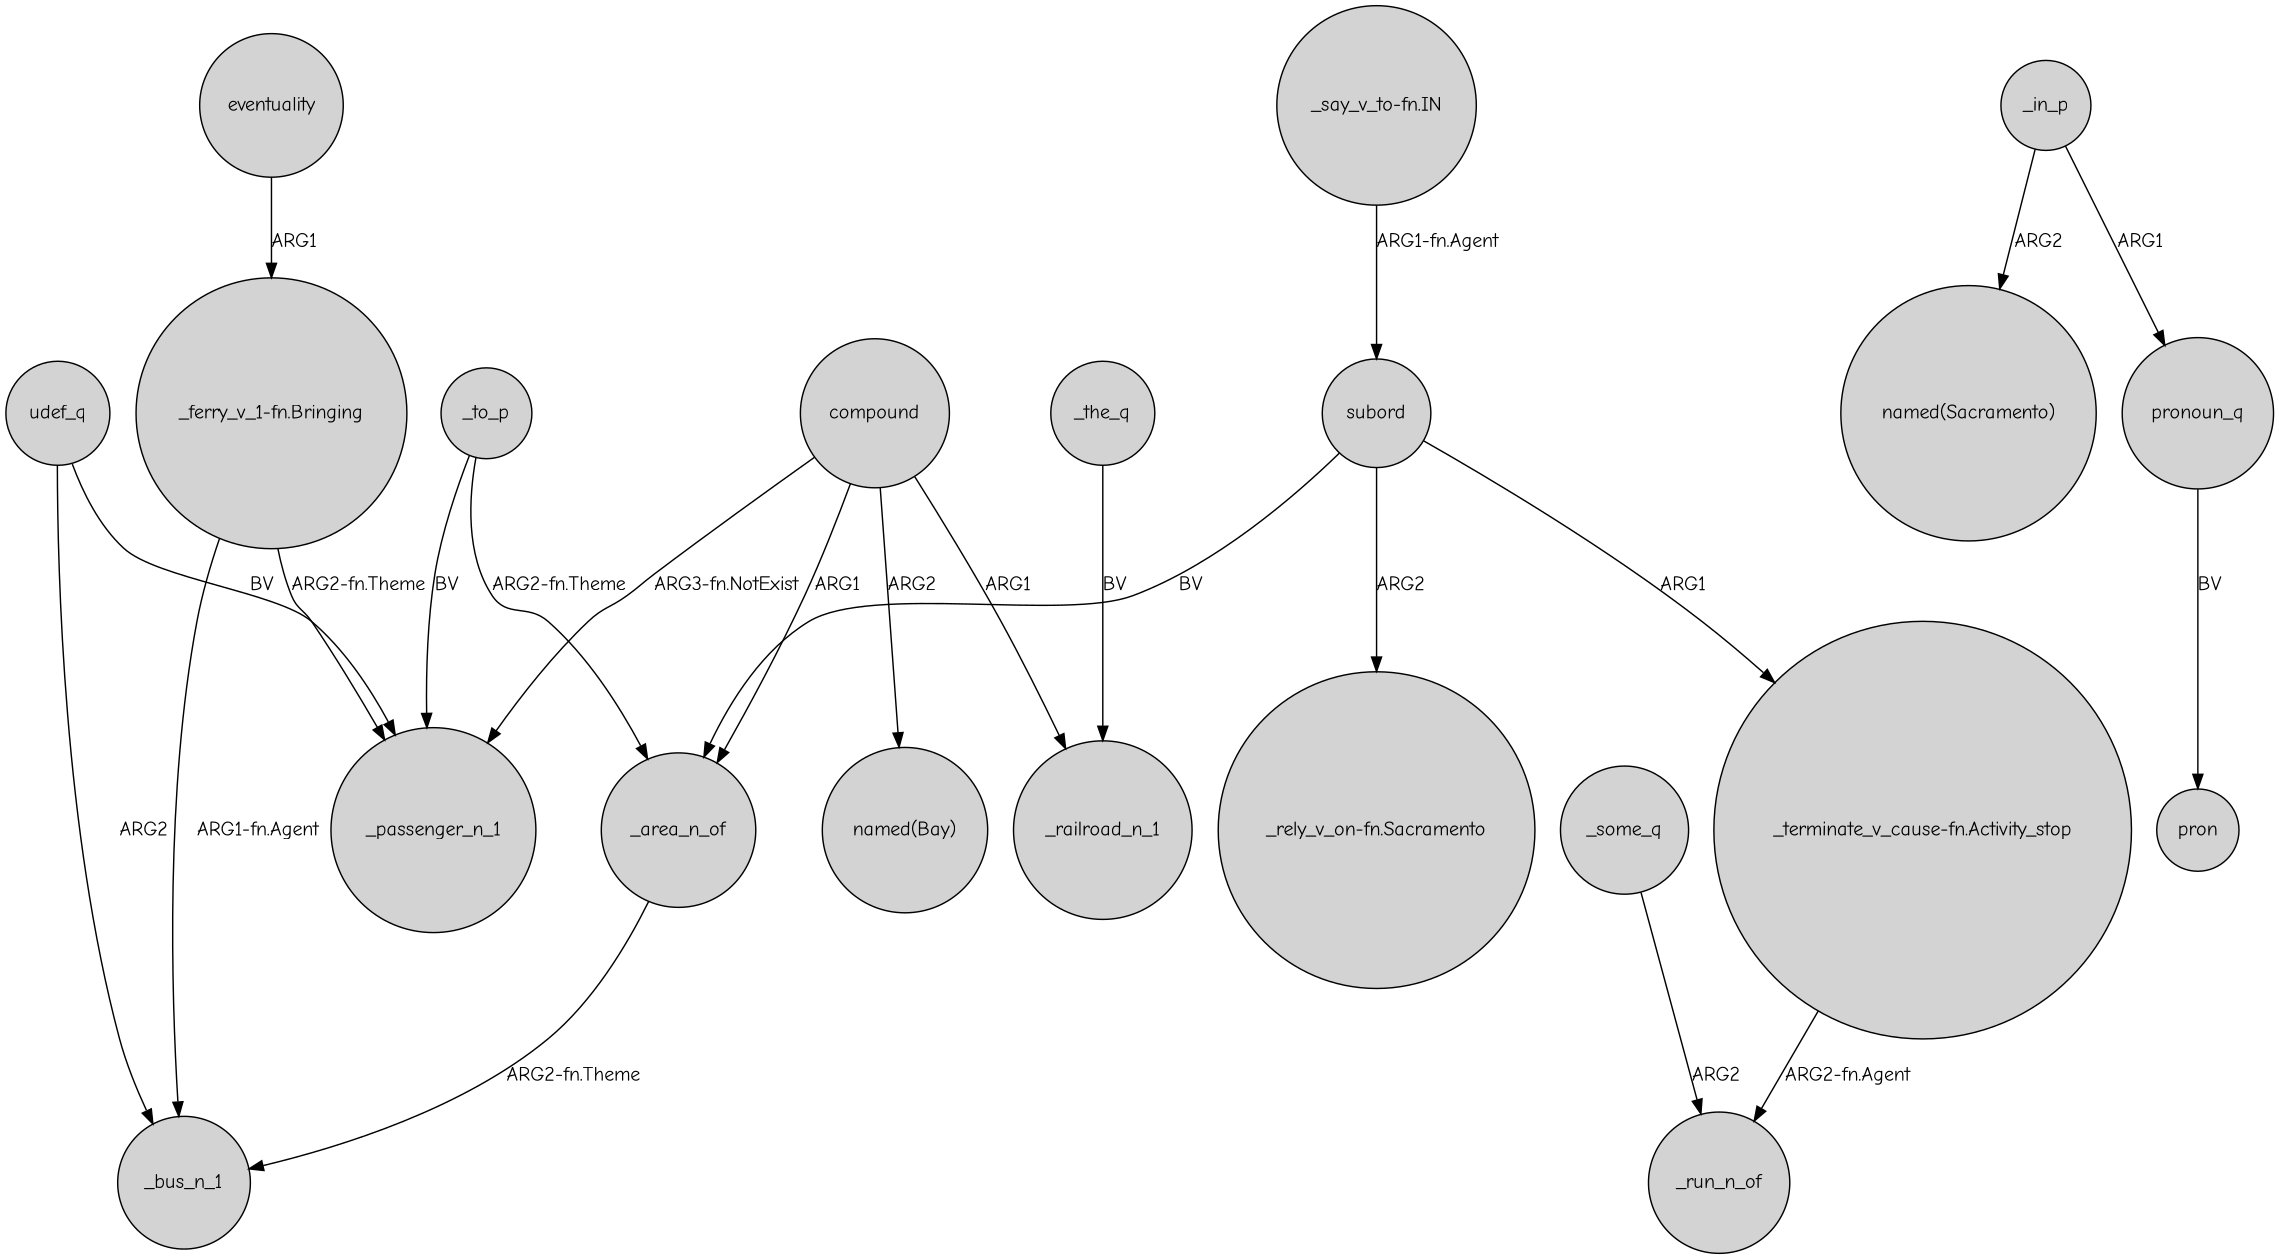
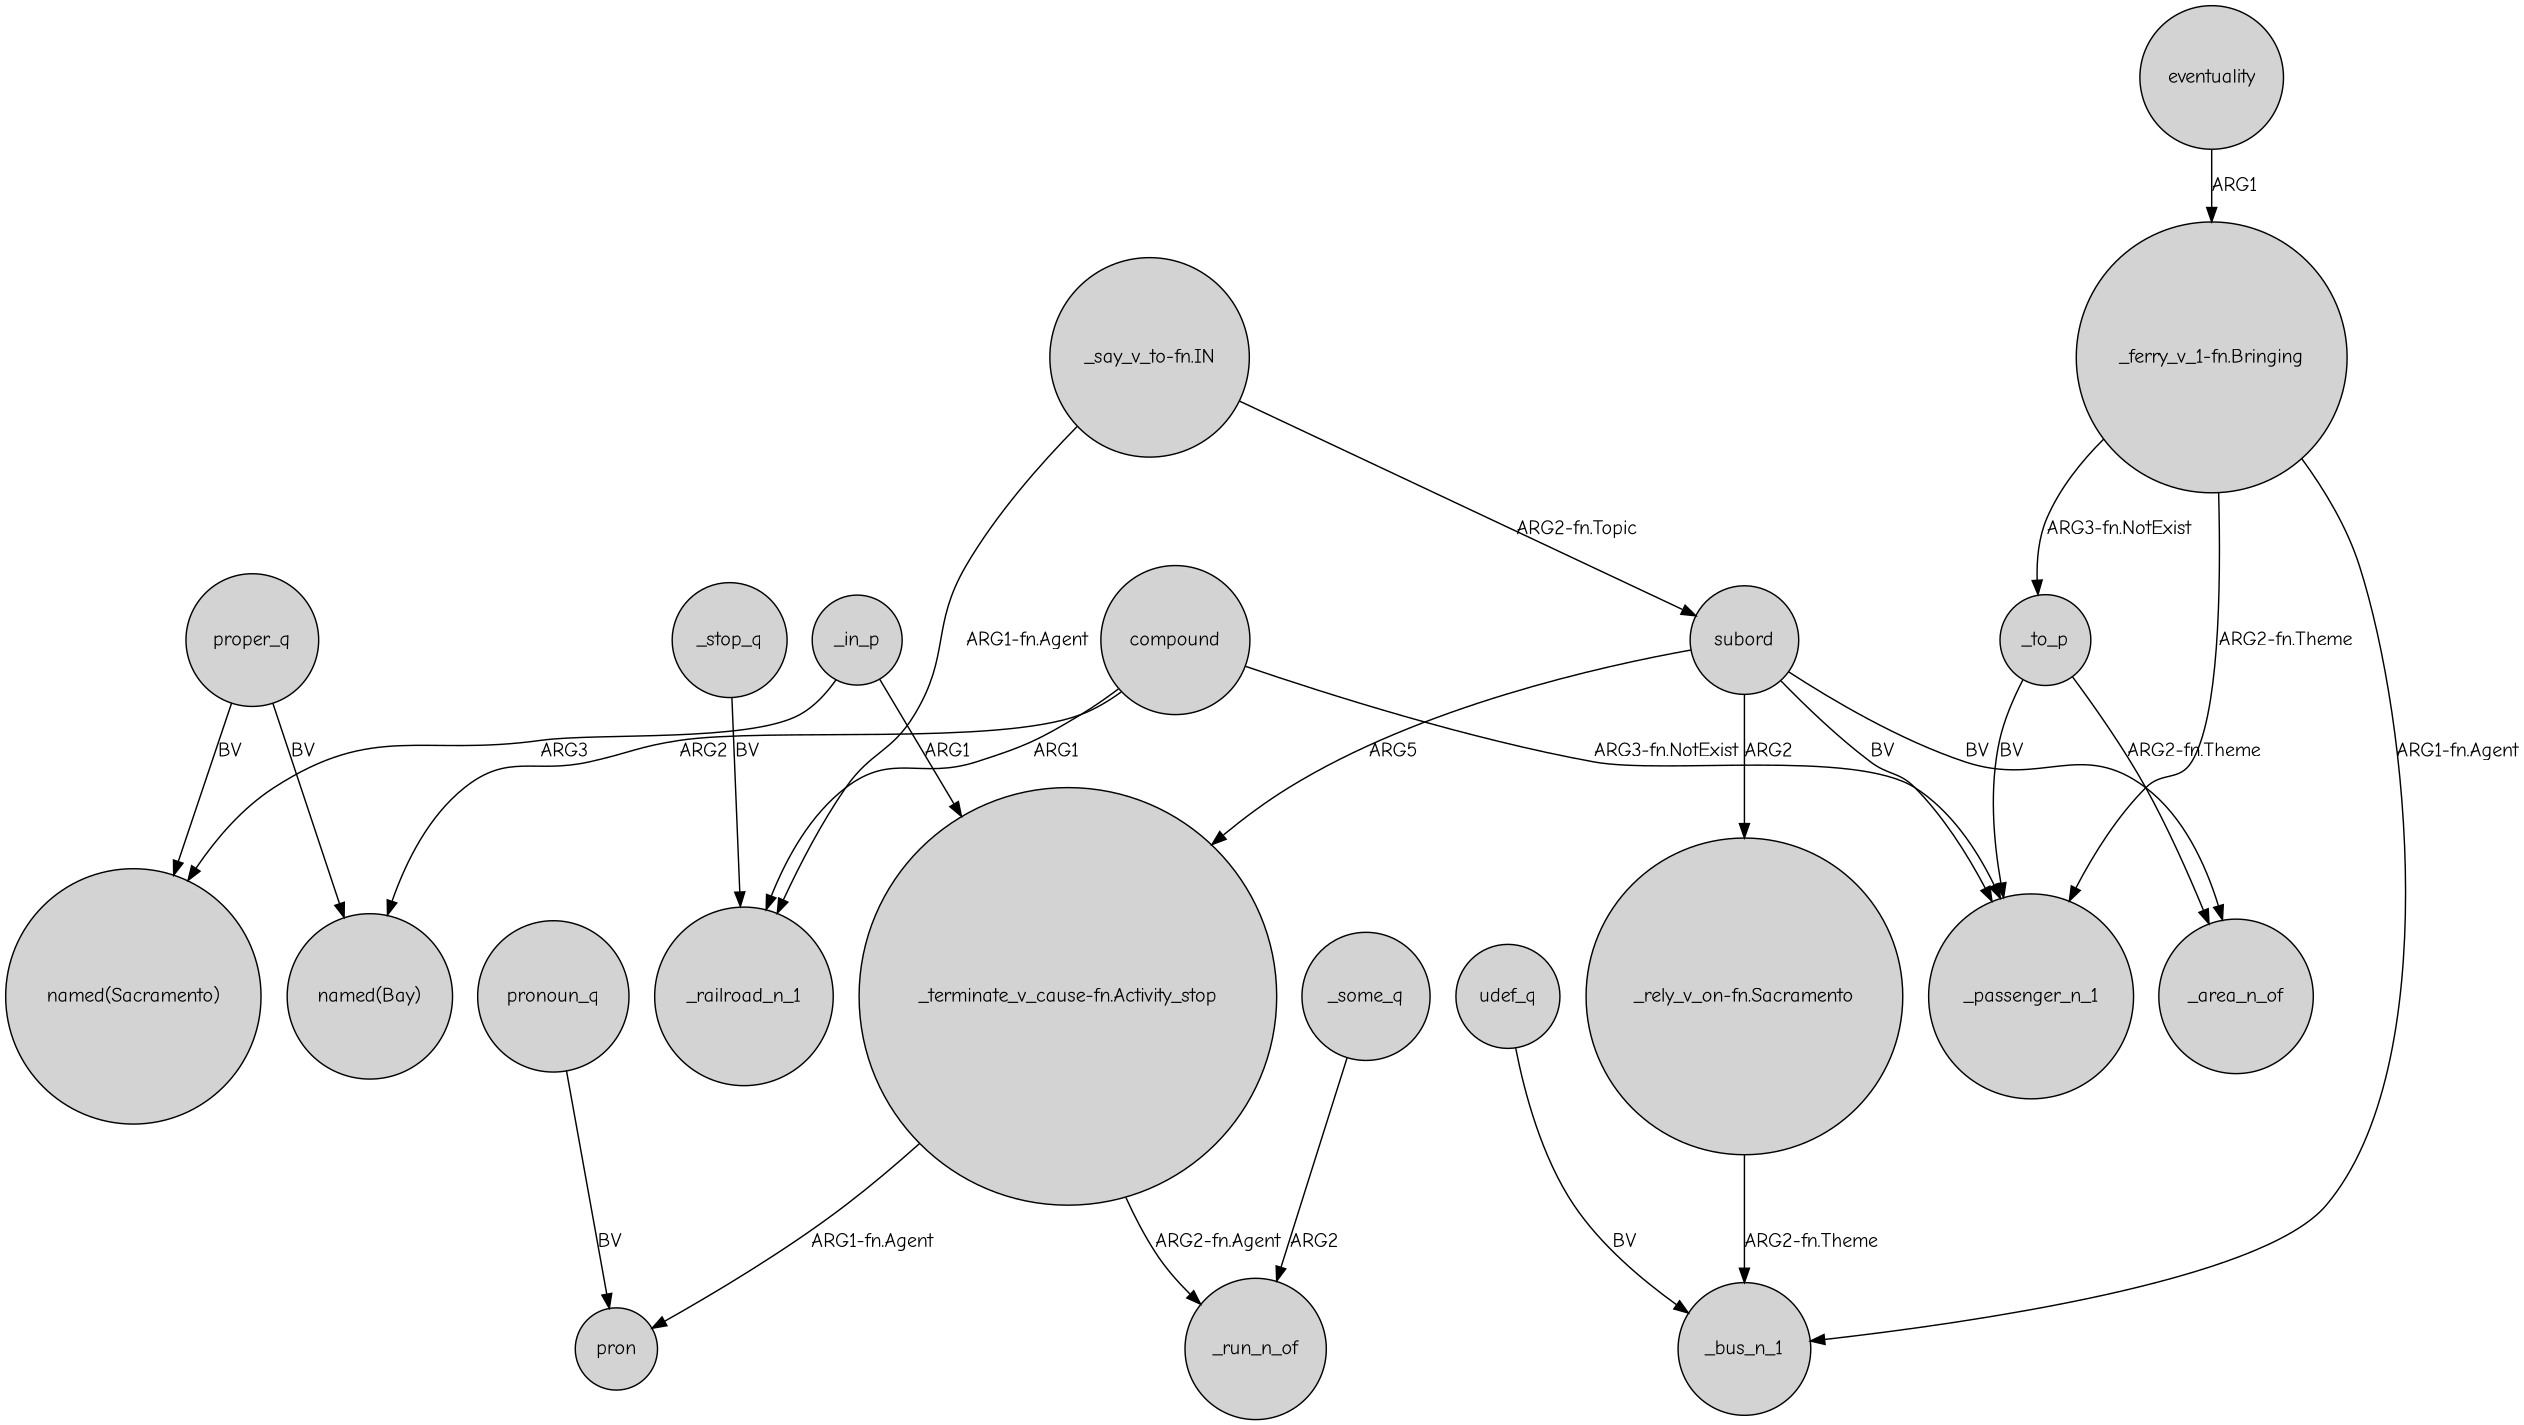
edge "_in_p" -> "pronoun_q": now "_in_p" -> "_terminate_v_cause-fn.Activity_stop"
edge "_say_v_to-fn.IN" -> "subord": label "ARG1-fn.Agent" -> "ARG2-fn.Topic"
edge "_in_p" -> "named(Sacramento)": label "ARG2" -> "ARG3"
node "_the_q": label "_the_q" -> "_stop_q"
edge "_ferry_v_1-fn.Bringing" -> "_to_p": added, label "ARG3-fn.NotExist"
edge "subord" -> "_terminate_v_cause-fn.Activity_stop": label "ARG1" -> "ARG5"
edge "udef_q" -> "_passenger_n_1": now "subord" -> "_passenger_n_1"
edge "compound" -> "_area_n_of": removed, label "ARG1"
node "proper_q": added
edge "_say_v_to-fn.IN" -> "_railroad_n_1": added, label "ARG1-fn.Agent"
edge "udef_q" -> "_bus_n_1": label "ARG2" -> "BV"
edge "_area_n_of" -> "_bus_n_1": now "_rely_v_on-fn.Sacramento" -> "_bus_n_1"
edge "_terminate_v_cause-fn.Activity_stop" -> "pron": added, label "ARG1-fn.Agent"
